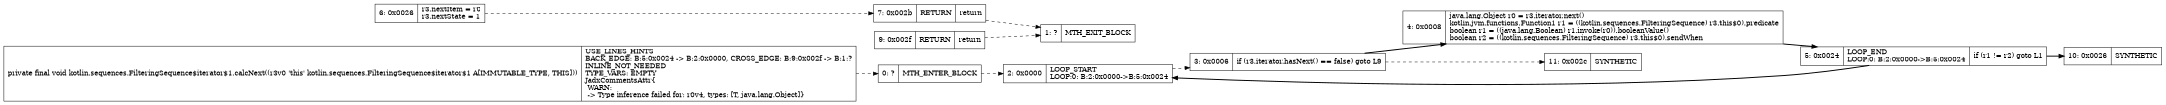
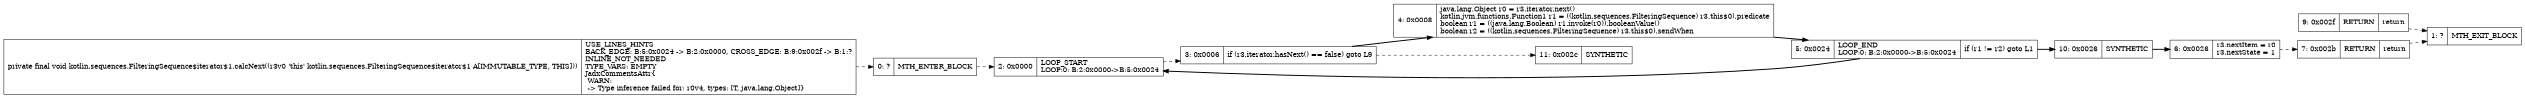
edge "10: 0x0026" -> "6: 0x0026": added
